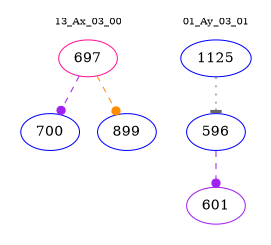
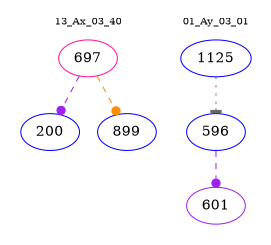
cluster "13_Ax_03_00": label "13_Ax_03_00" -> "13_Ax_03_40"
node "700": label "700" -> "200"
